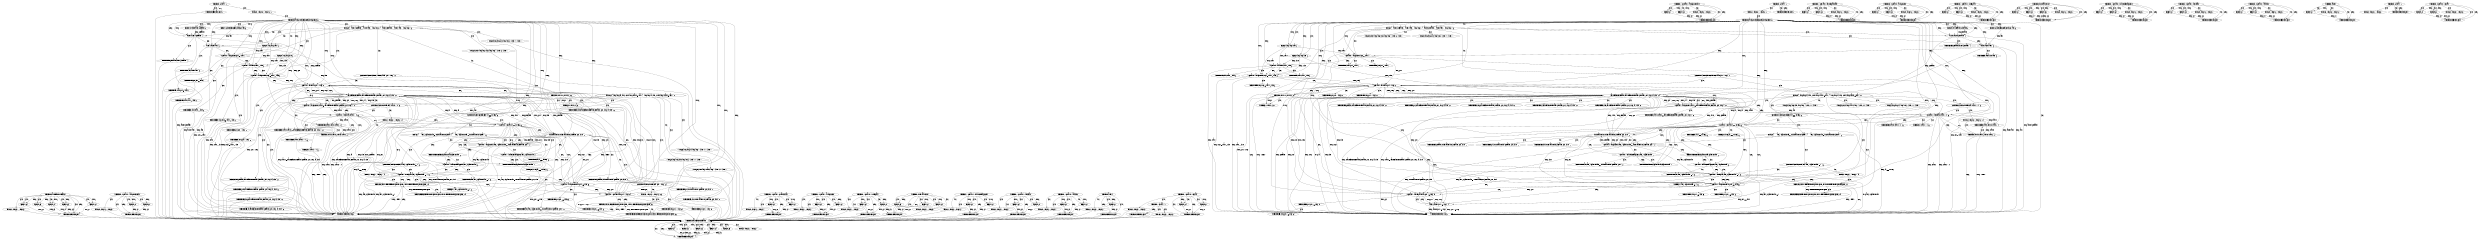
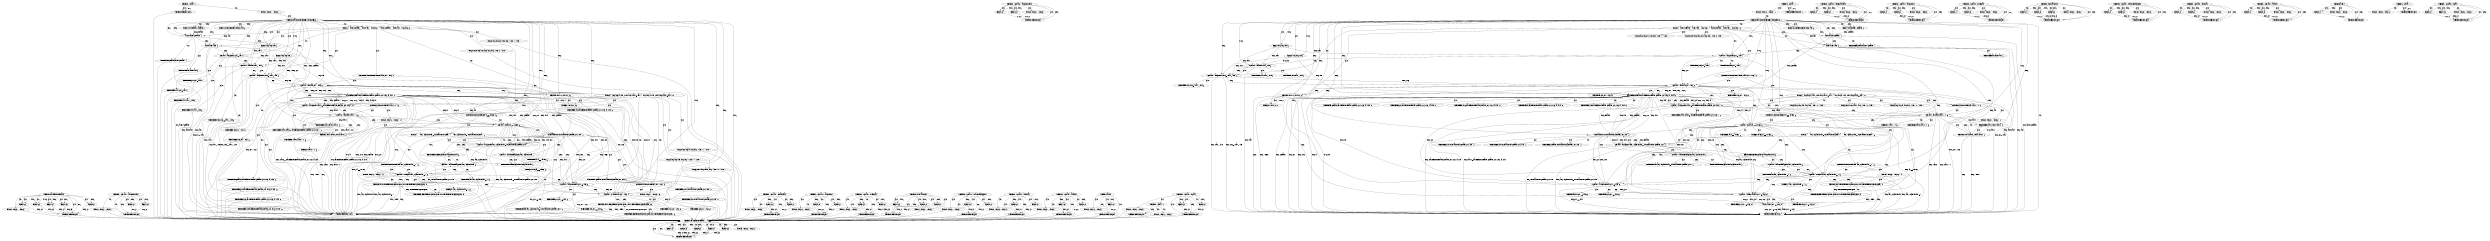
edge "(CONTROL_STRUCTURE,IF,if (pos > stop))" -> "(<operator>.greaterThan,pos > stop)": label "FORMAT: " -> "AST: "
edge "(<operator>.greaterThan,pos > stop)" -> "(IDENTIFIER,pos,pos > stop)": label "AST: " -> "DDG: id"
edge "(IDENTIFIER,pos,pos <= stop)" -> "(IDENTIFIER,stop,pos <= stop)": now "(<operator>.lessEqualsThan,pos <= stop)" -> "(IDENTIFIER,stop,pos <= stop)"
